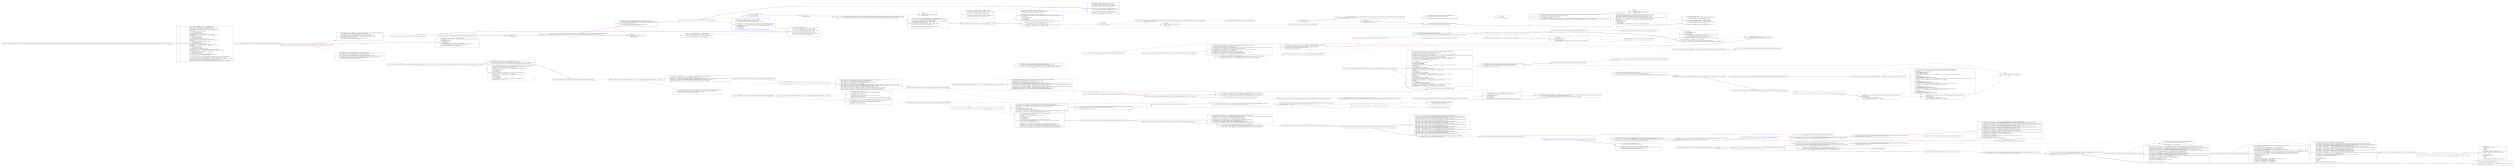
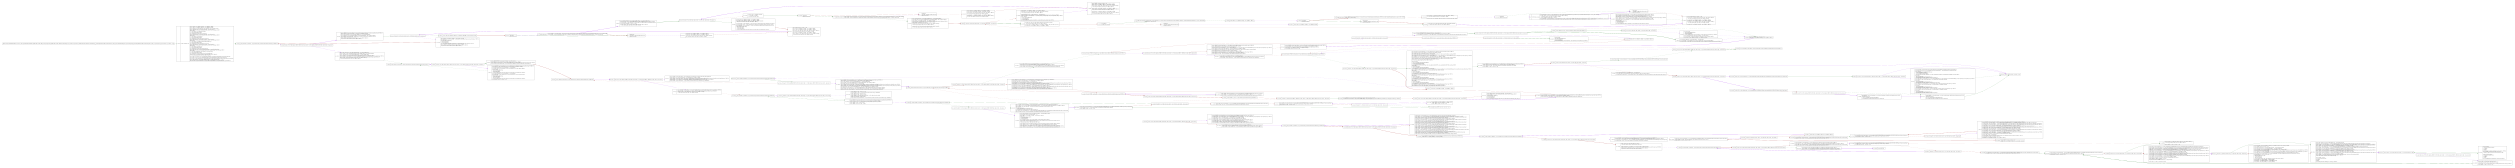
node "117: 0x03c6": removed
